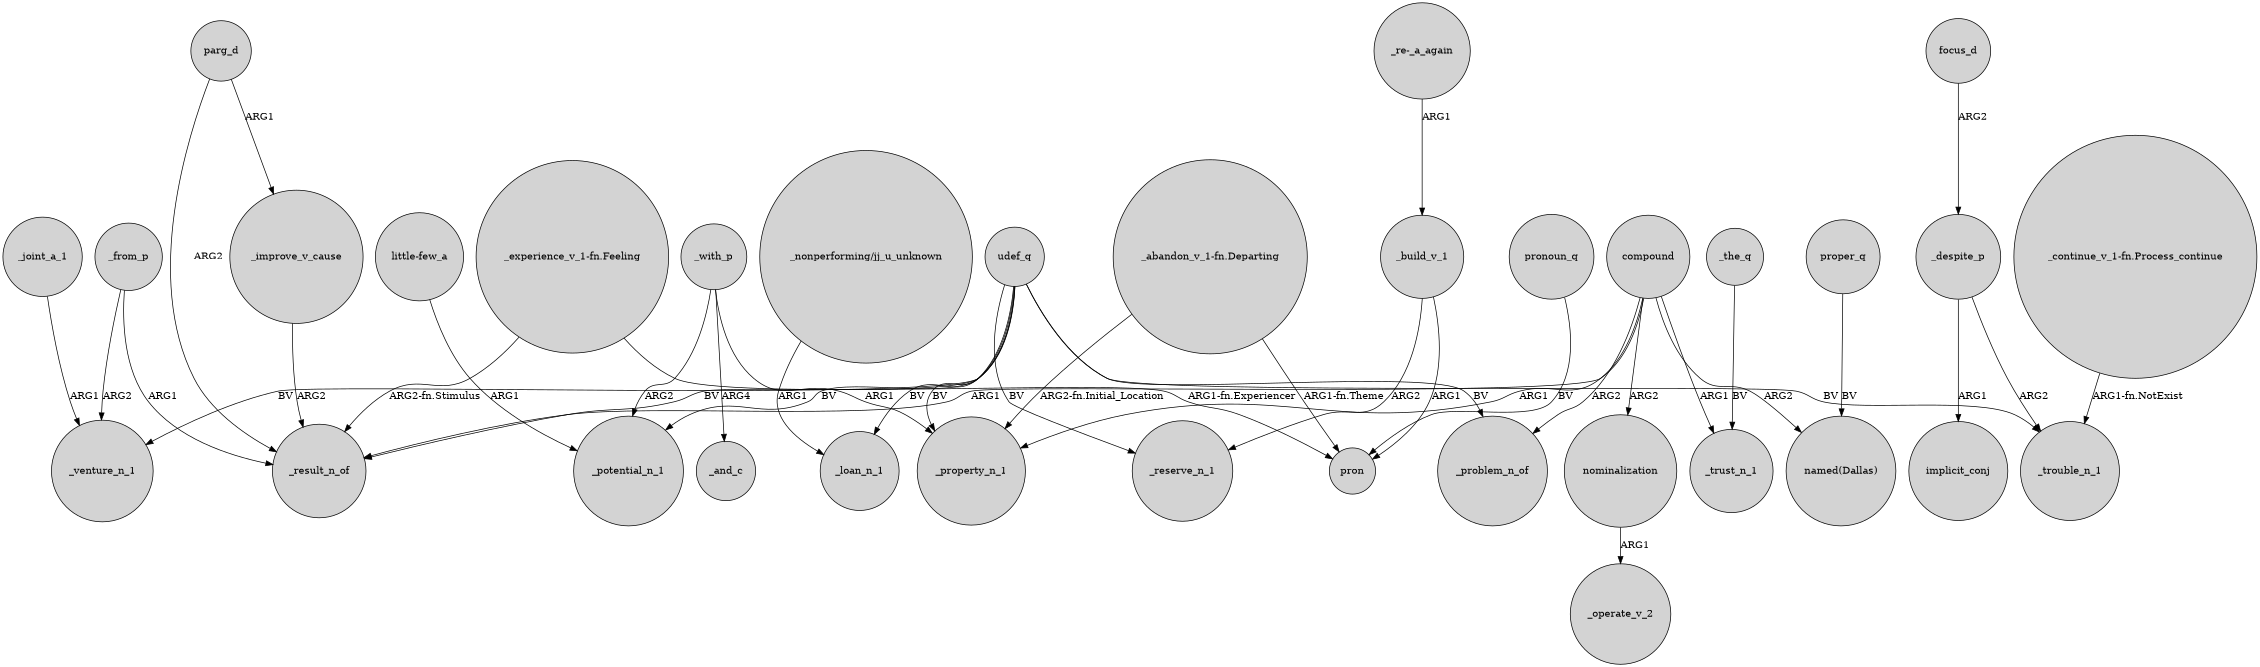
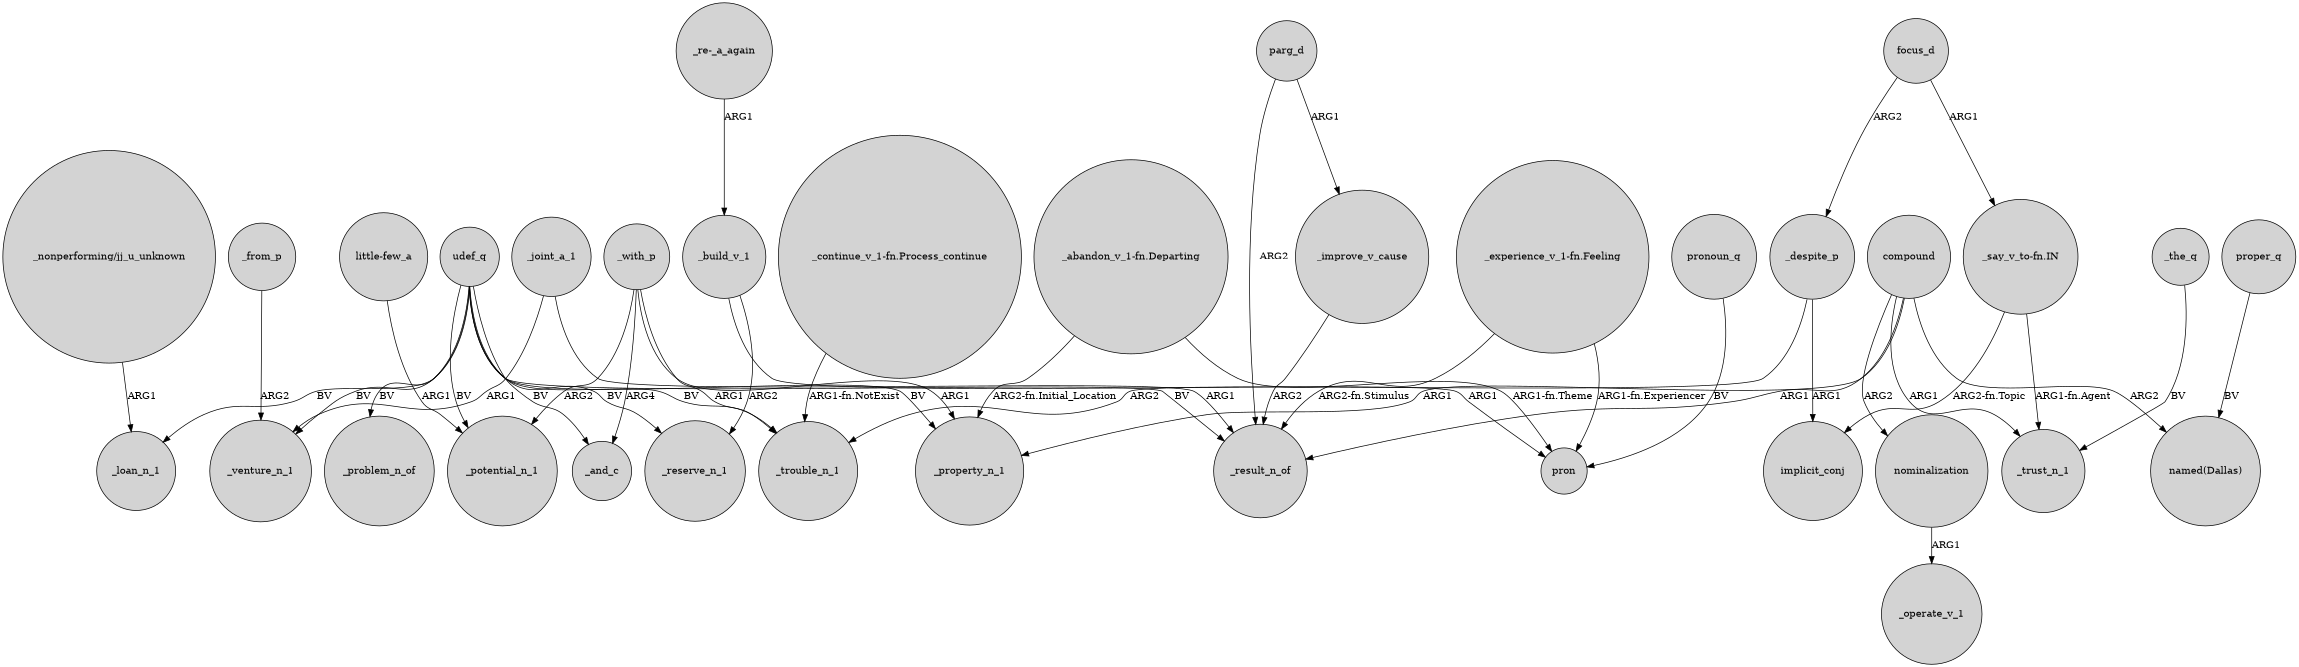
node "_say_v_to-fn.IN": added
edge "udef_q" -> "_and_c": added, label "BV"
edge "compound" -> "_problem_n_of": removed, label "ARG2"
edge "_with_p" -> "_trouble_n_1": added, label "ARG1"
edge "_from_p" -> "_result_n_of": now "_joint_a_1" -> "_result_n_of"
node "_operate_v_2": label "_operate_v_2" -> "_operate_v_1"
